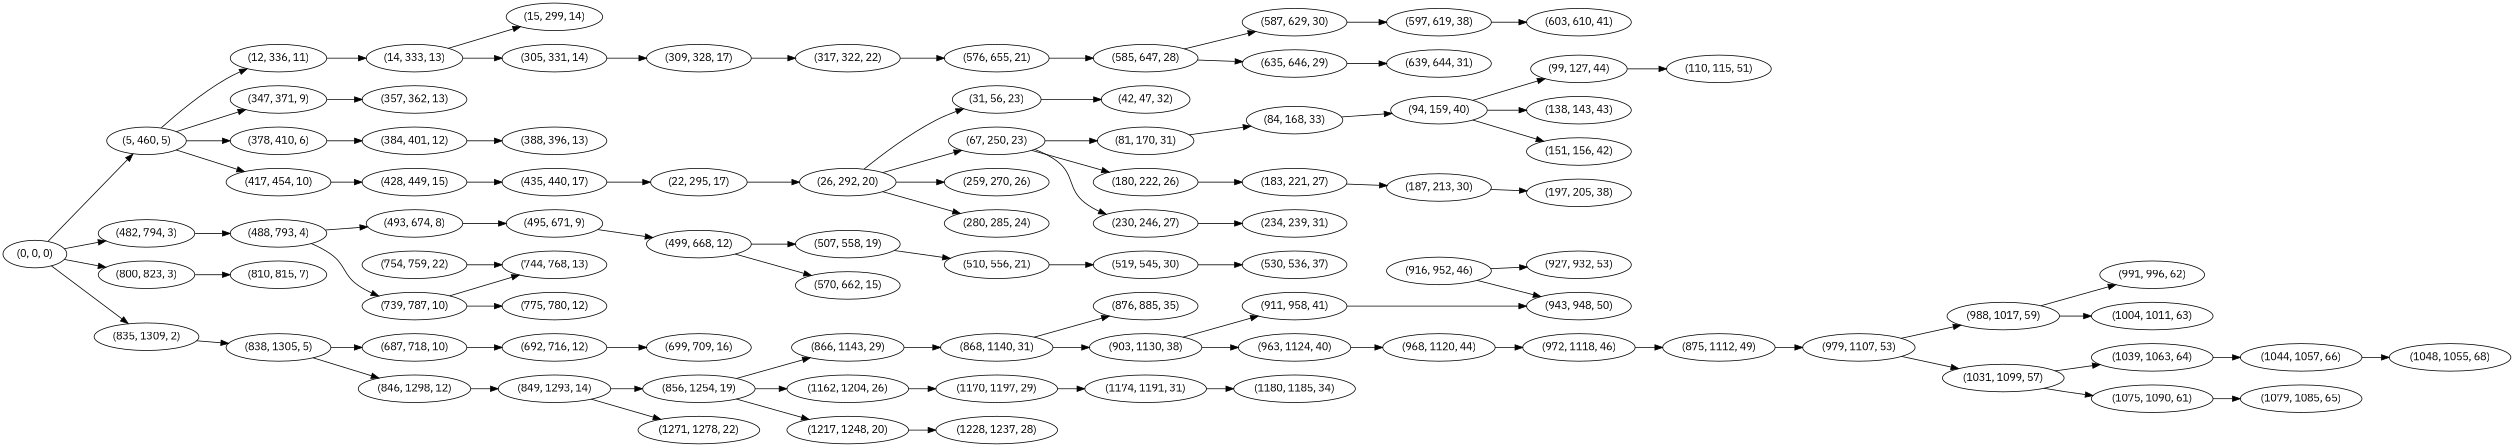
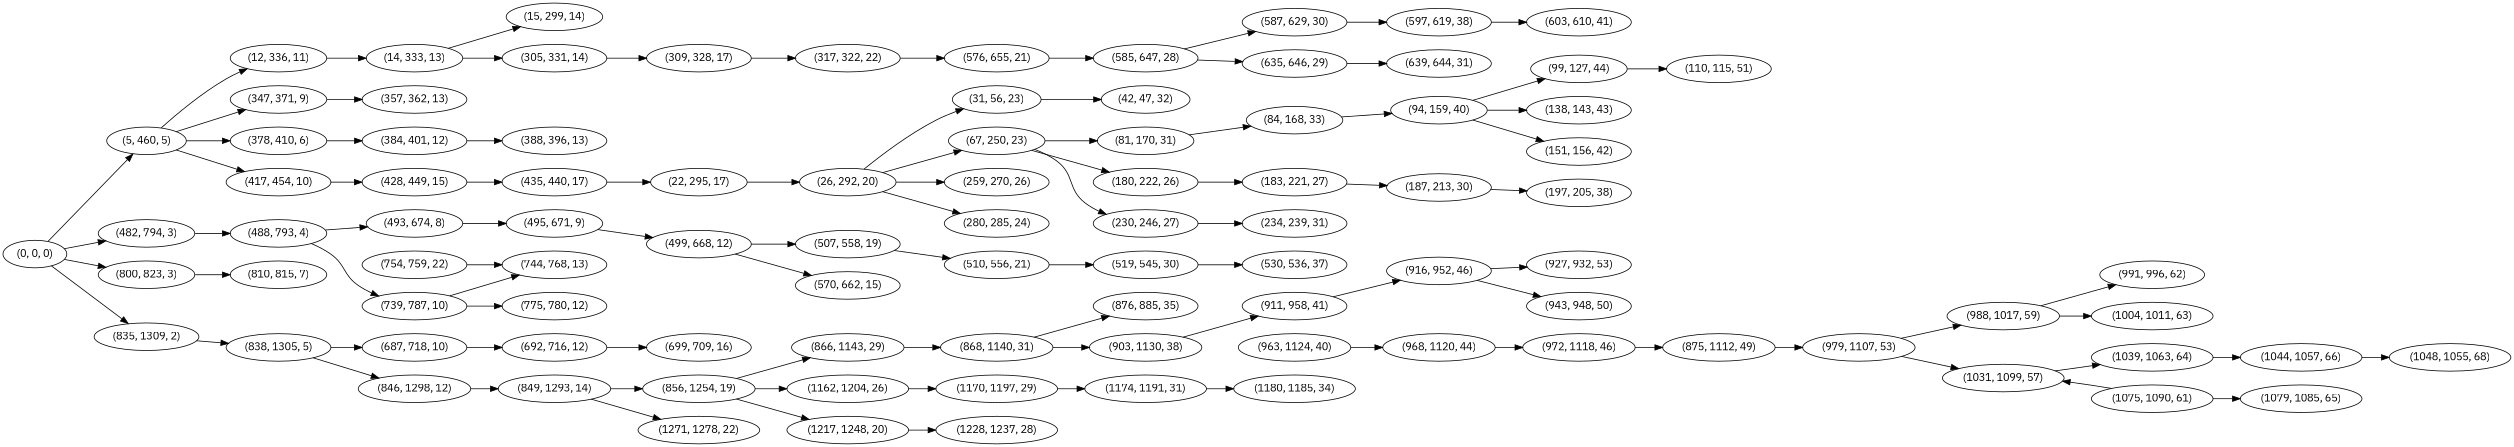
edge "(911, 958, 41)" -> "(943, 948, 50)": now "(911, 958, 41)" -> "(916, 952, 46)"
edge "(903, 1130, 38)" -> "(963, 1124, 40)": removed
edge "(1031, 1099, 57)" -> "(1075, 1090, 61)": reversed
